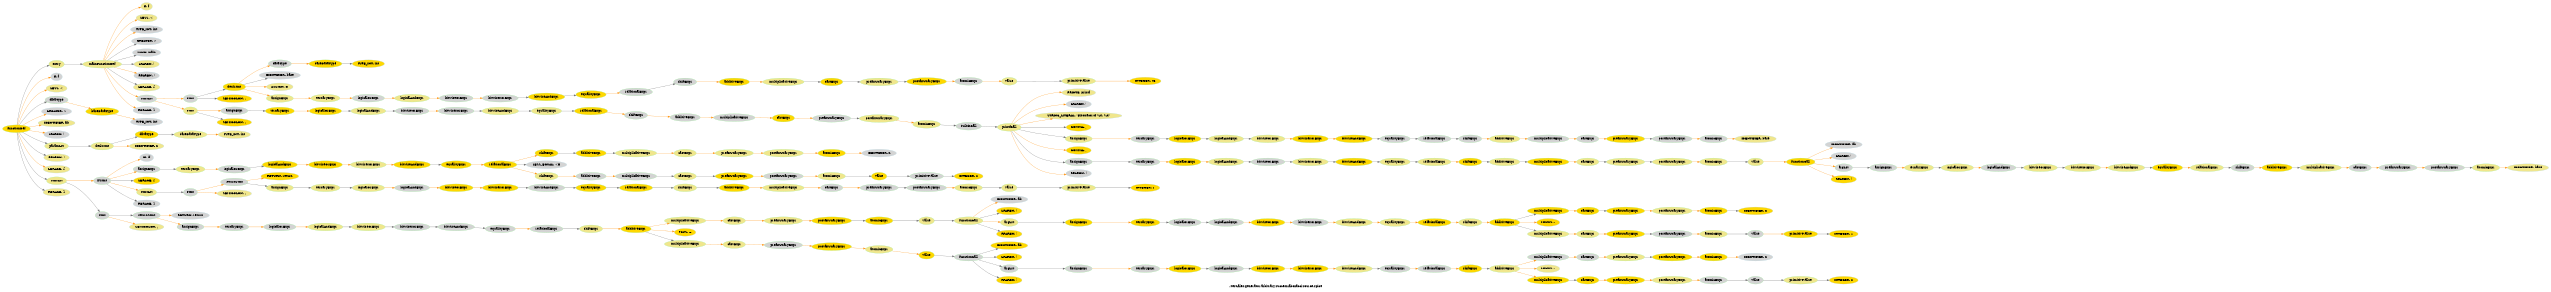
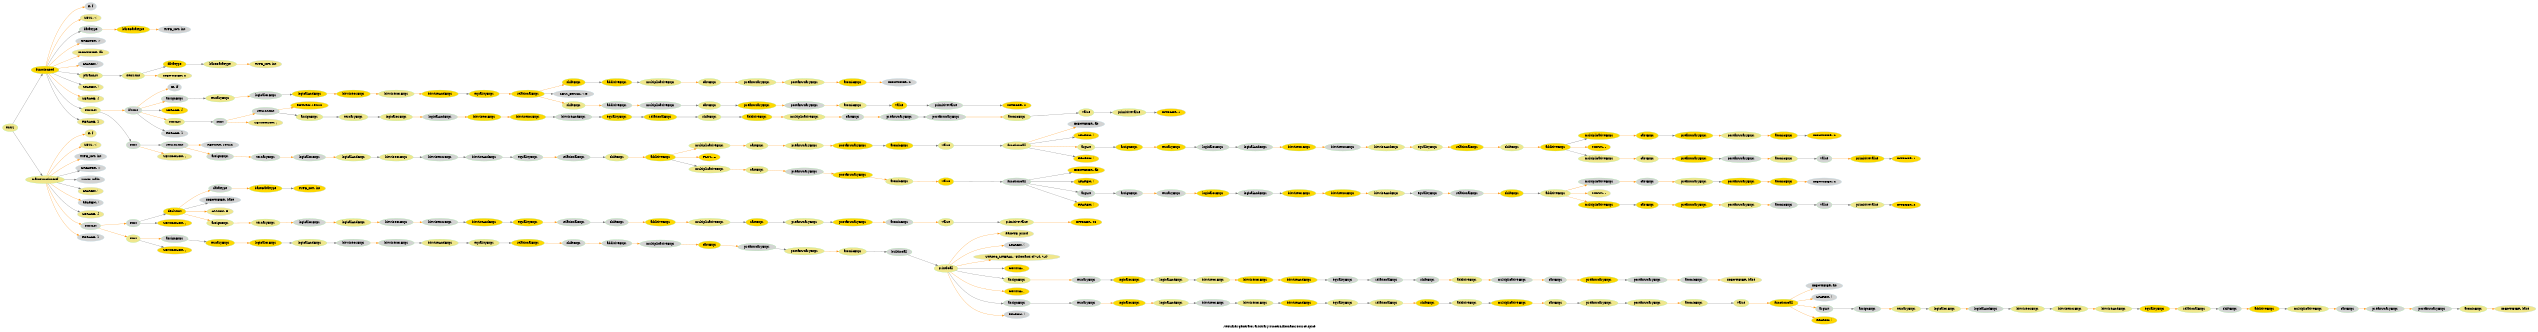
edge "functionDef" -> "entry": reversed
